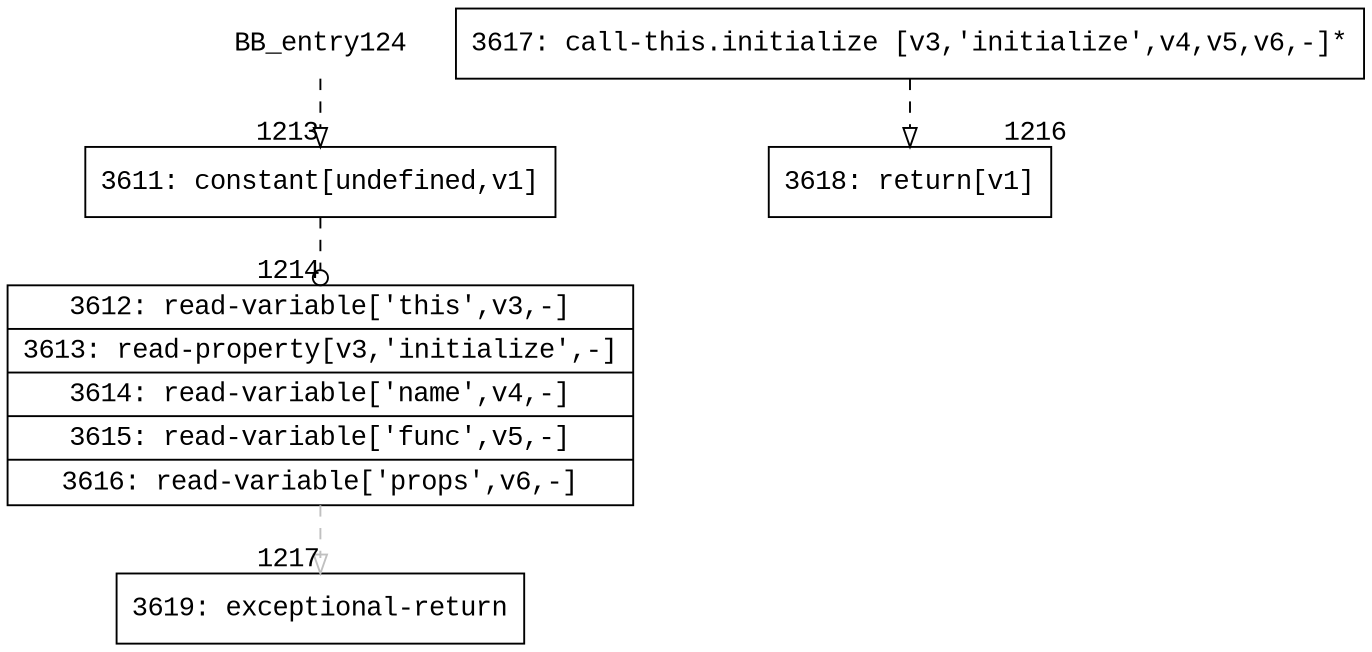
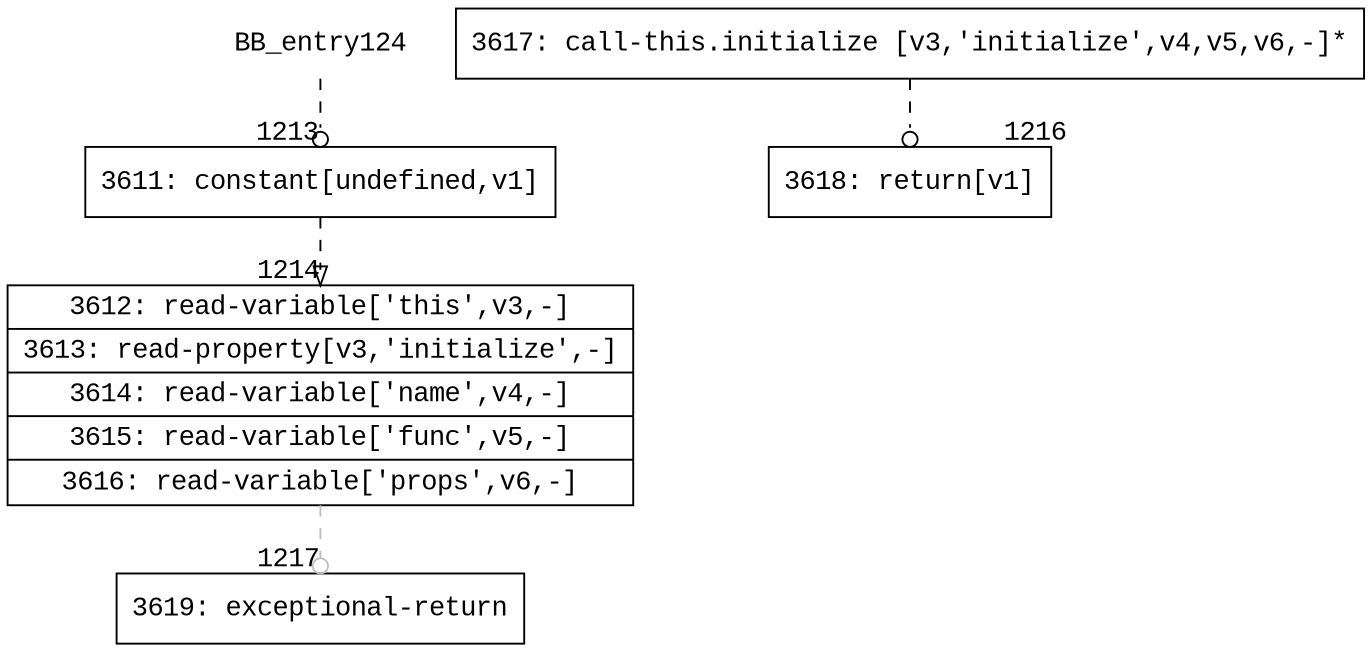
edge "BB_entry124" -> "3611: constant[undefined,v1]": arrowhead onormal -> odot
edge "3617: call-this.initialize [v3,'initialize',v4,v5,v6,-]*" -> "3618: return[v1]": arrowhead onormal -> odot
edge "3611: constant[undefined,v1]" -> "3612: read-variable['this',v3,-]": arrowhead odot -> onormal
edge "3612: read-variable['this',v3,-]" -> "3619: exceptional-return": arrowhead onormal -> odot
